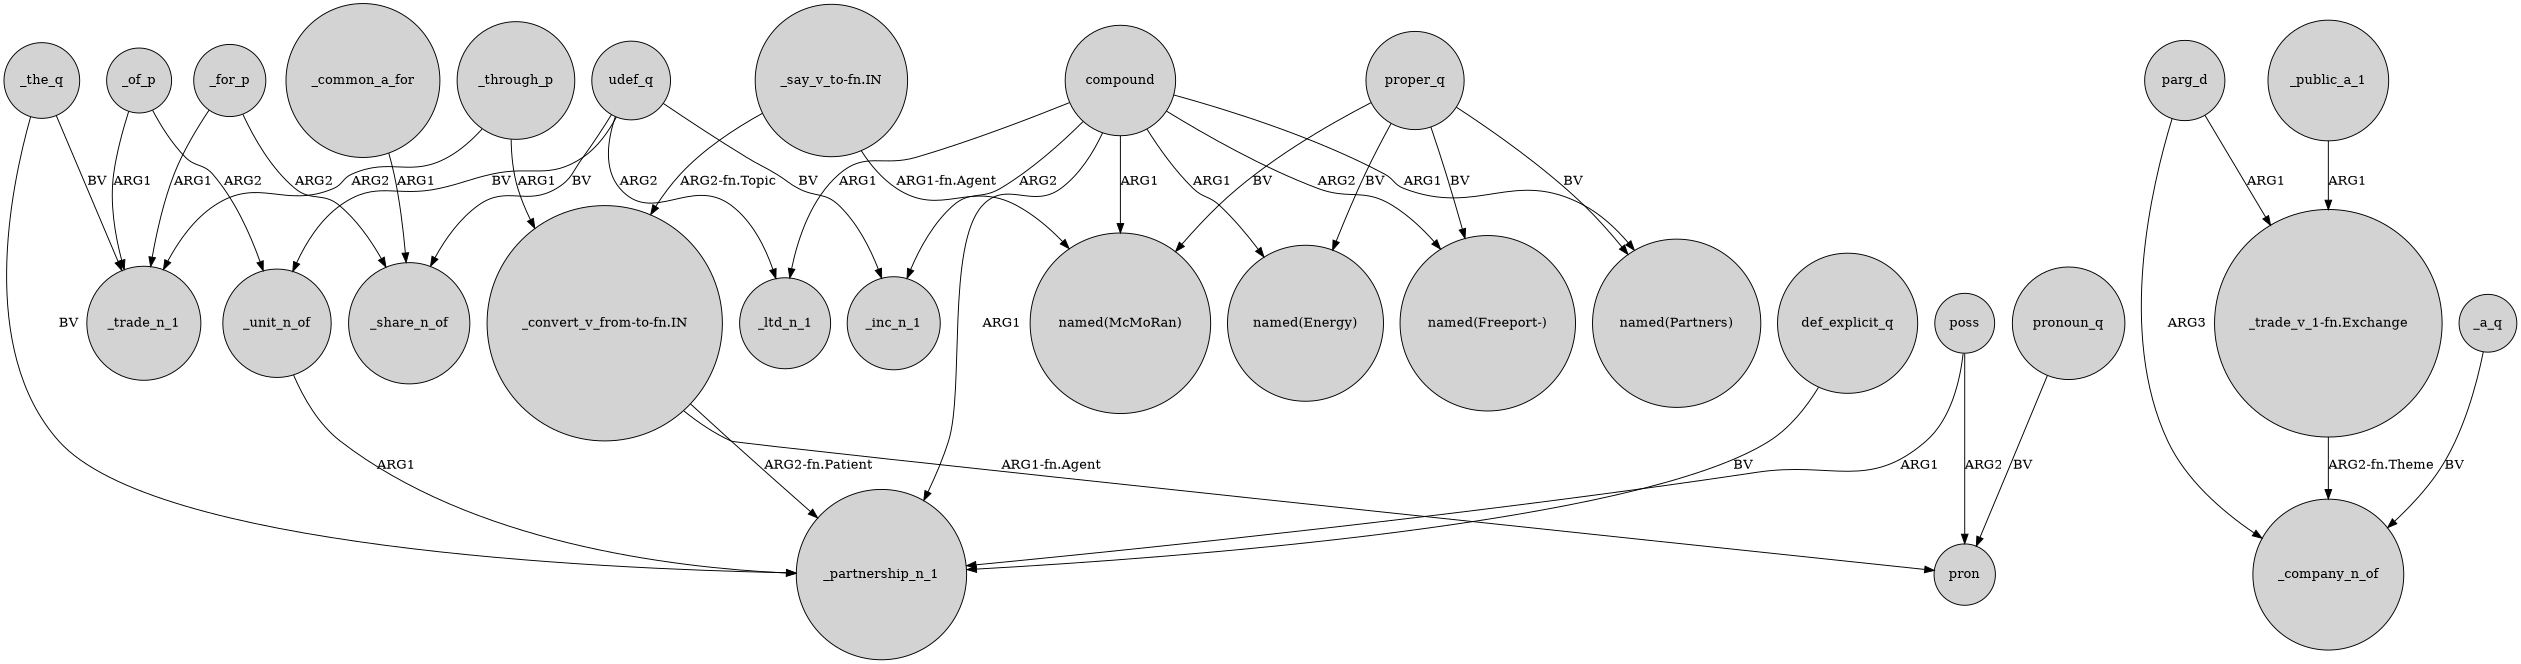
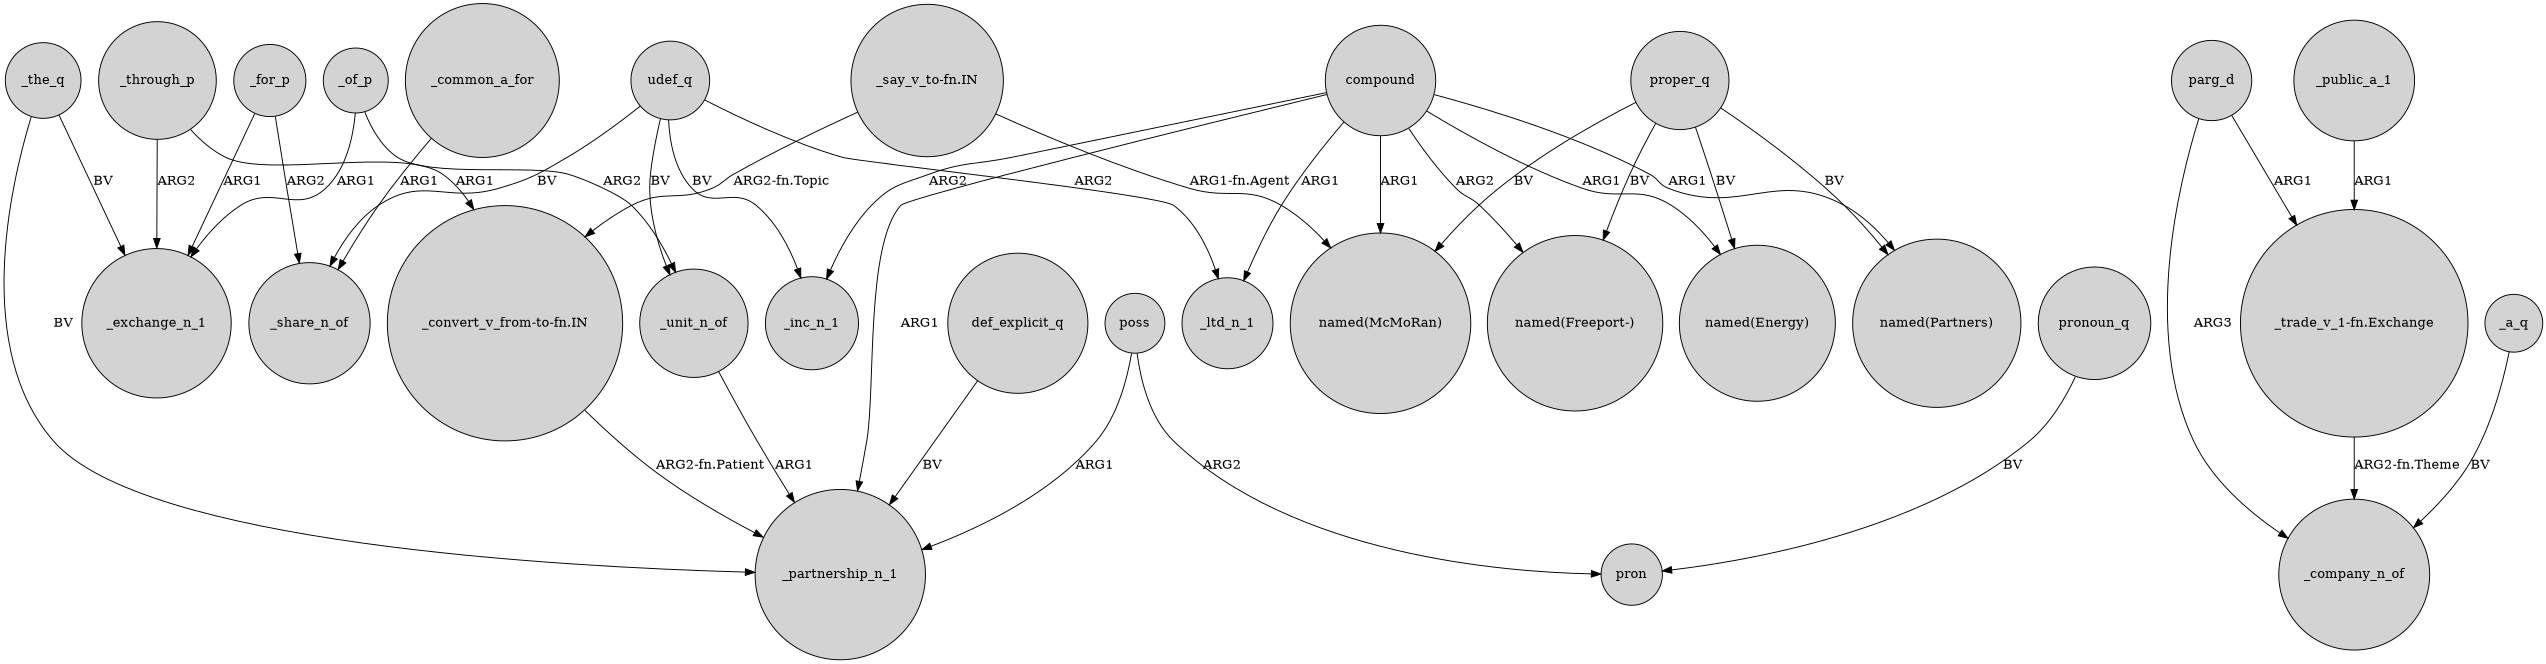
node "_trade_n_1": label "_trade_n_1" -> "_exchange_n_1"
edge "_convert_v_from-to-fn.IN" -> "pron": removed, label "ARG1-fn.Agent"
